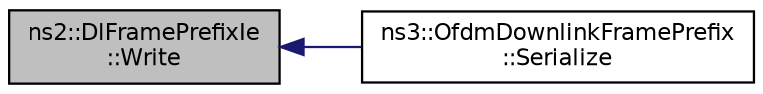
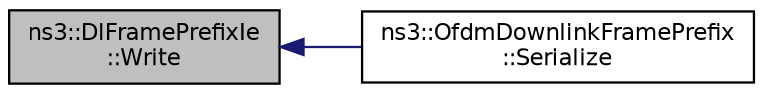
node "ns2::DlFramePrefixIe ::Write": label "ns2::DlFramePrefixIe ::Write" -> "ns3::DlFramePrefixIe ::Write"
